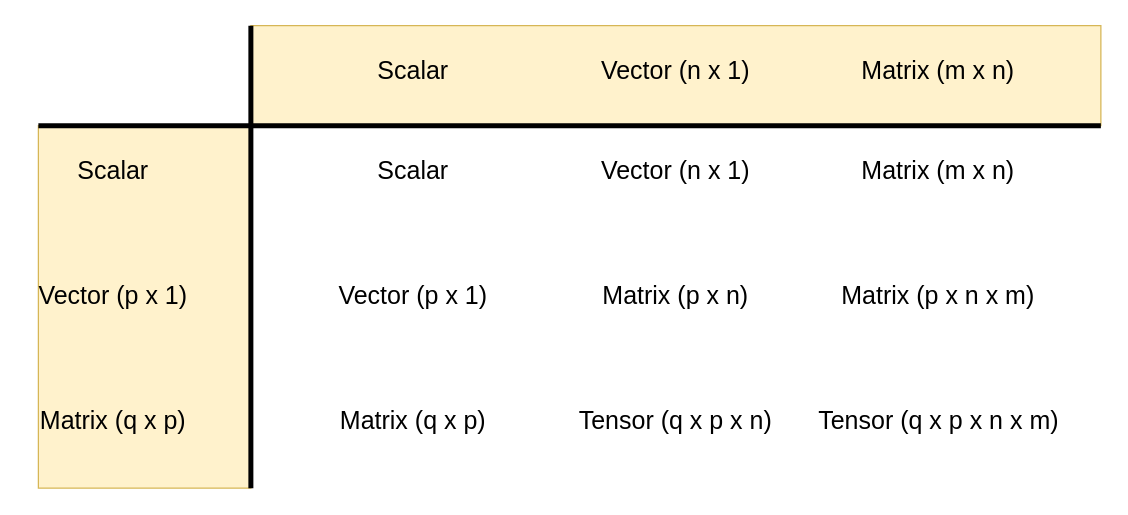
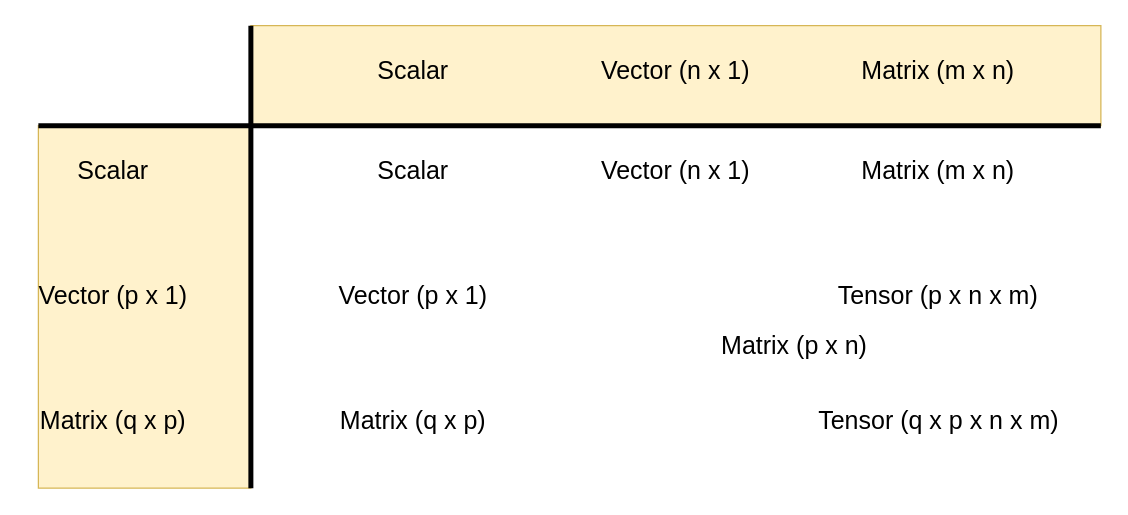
node "Matrix (p x n)": moved (676, 294) -> (794, 344)
node "Matrix (p x n x m)": label "Matrix (p x n x m)" -> "Tensor (p x n x m)"
node "Tensor (q x p x n)": removed
